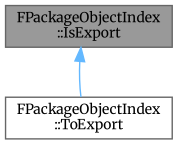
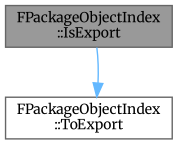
edge "FPackageObjectIndex ::ToExport" -> "FPackageObjectIndex ::IsExport": reversed
